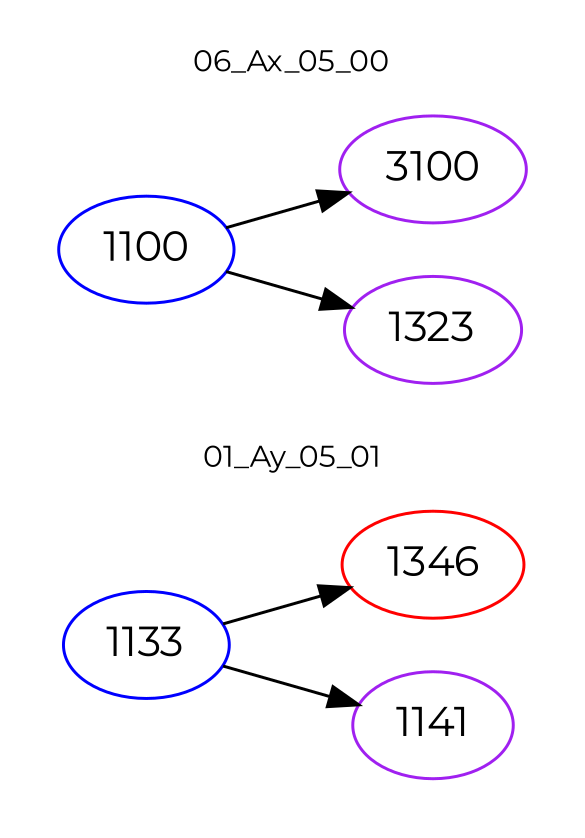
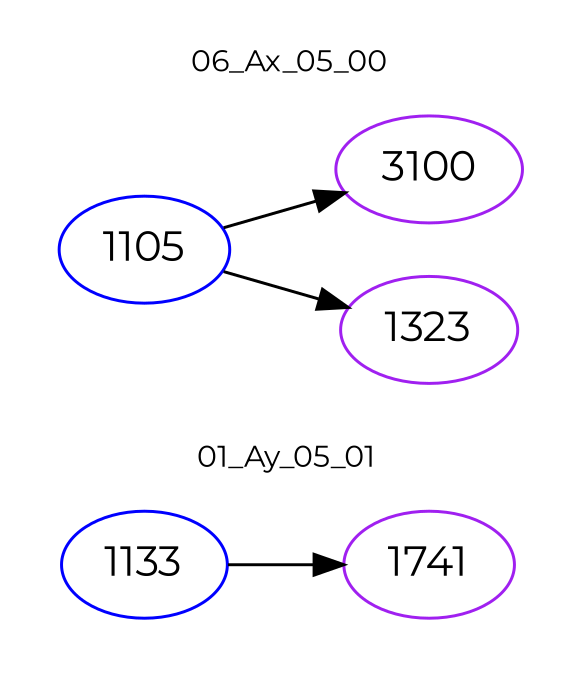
node "1100": label "1100" -> "1105"
node "1346": removed
node "1141": label "1141" -> "1741"
